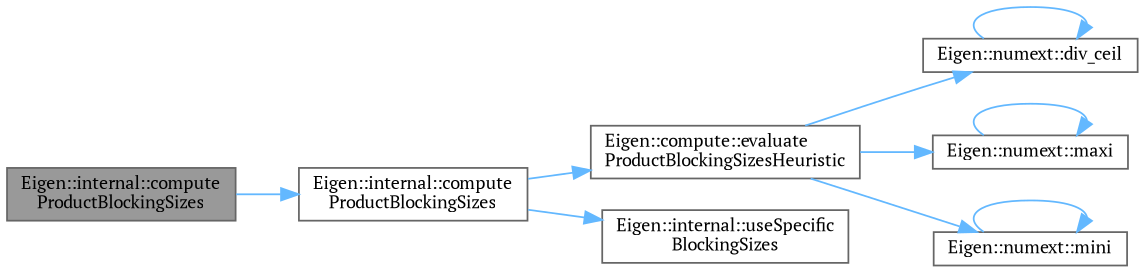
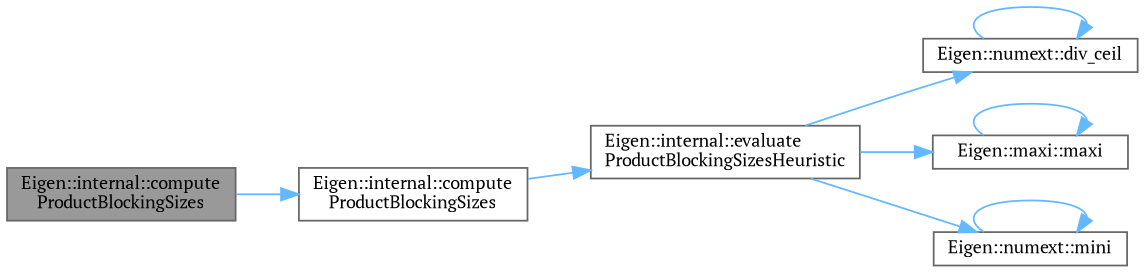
node "Eigen::compute::evaluate ProductBlockingSizesHeuristic": label "Eigen::compute::evaluate ProductBlockingSizesHeuristic" -> "Eigen::internal::evaluate ProductBlockingSizesHeuristic"
node "Eigen::numext::maxi": label "Eigen::numext::maxi" -> "Eigen::maxi::maxi"
node "Eigen::internal::useSpecific BlockingSizes": removed
